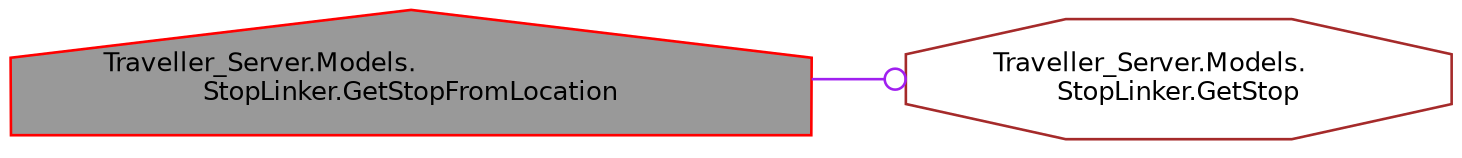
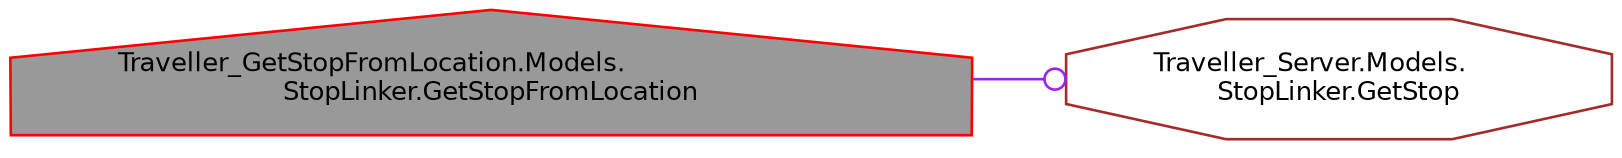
node "Traveller_Server.Models. StopLinker.GetStopFromLocation": label "Traveller_Server.Models. StopLinker.GetStopFromLocation" -> "Traveller_GetStopFromLocation.Models. StopLinker.GetStopFromLocation"
